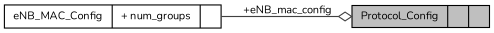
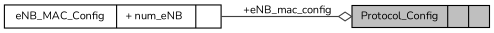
node "eNB_MAC_Config": text "+ num_groups" -> "+ num_eNB"
